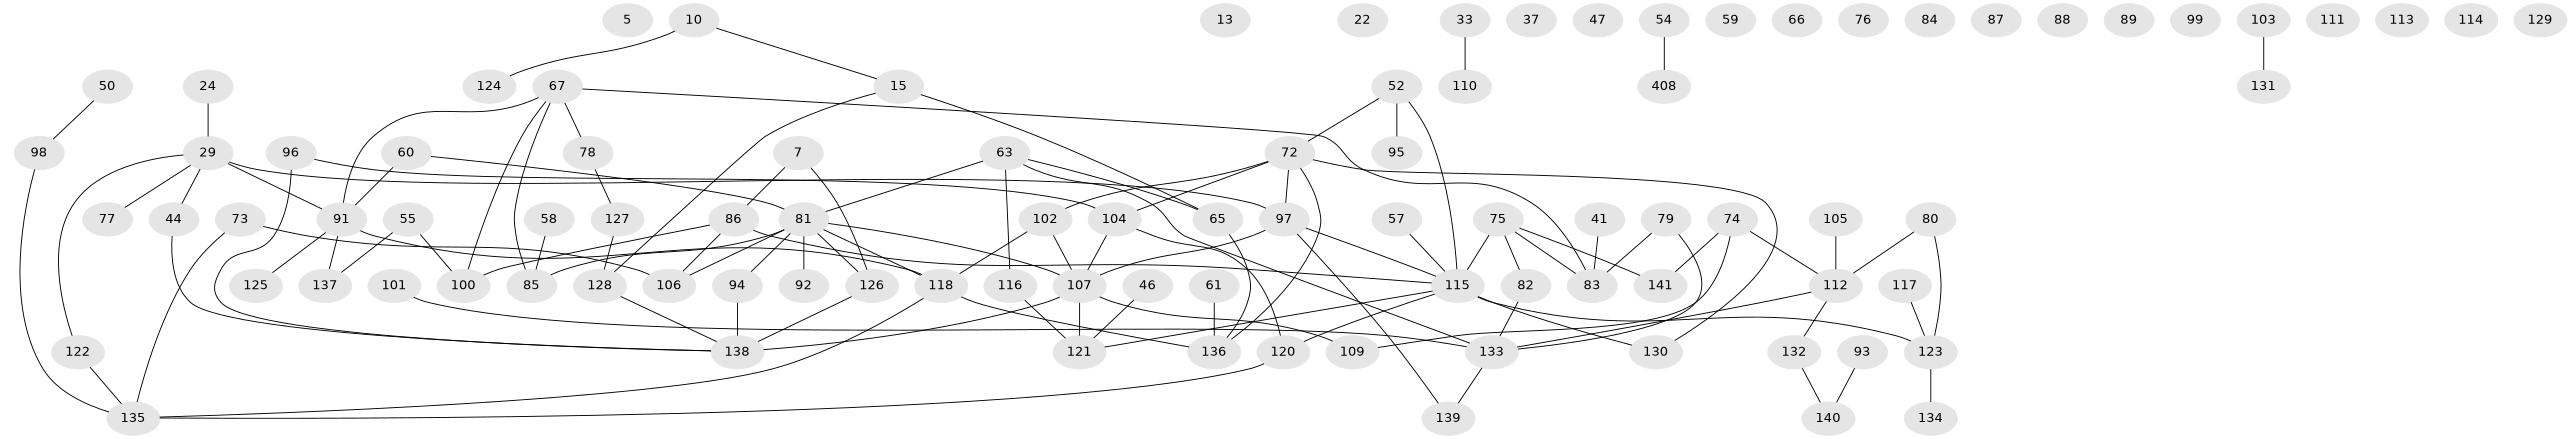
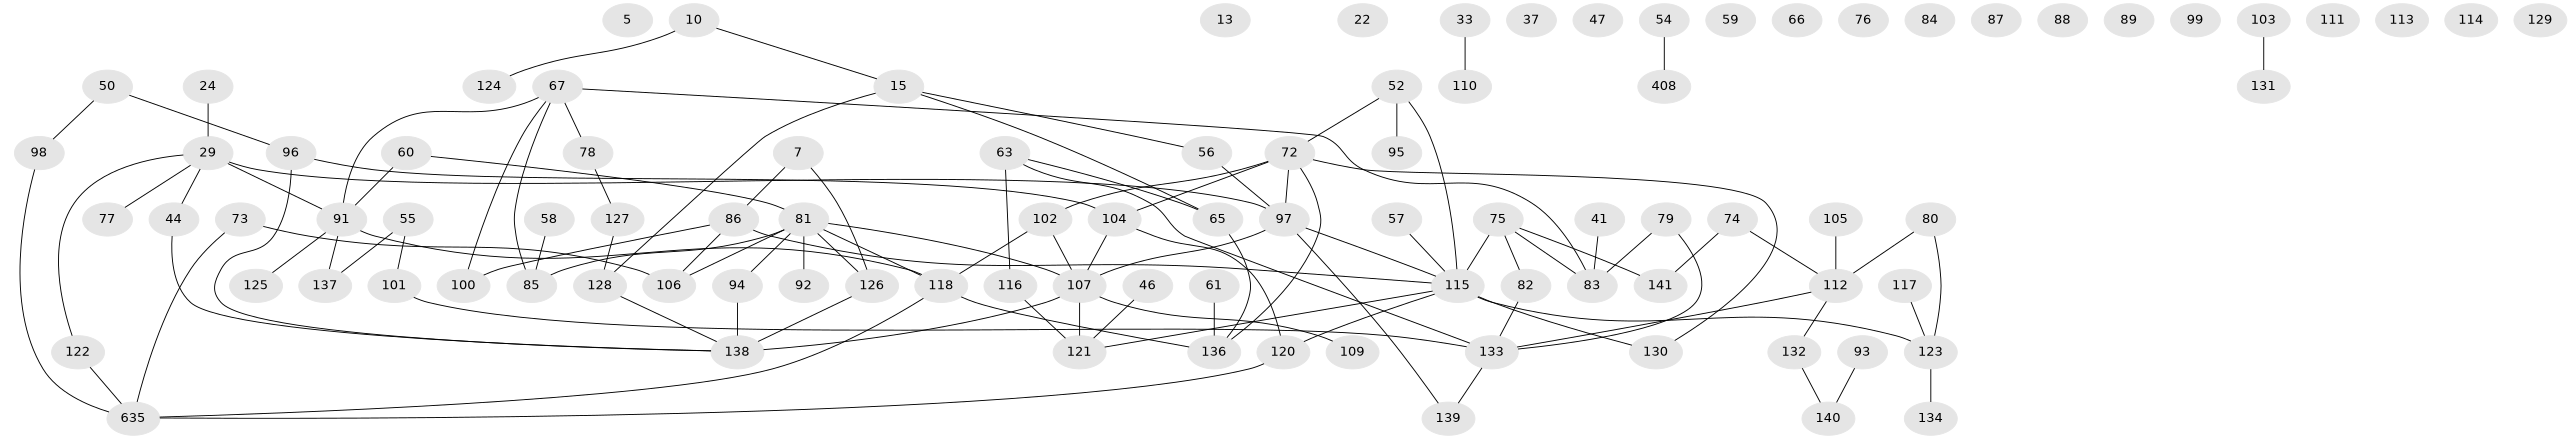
edge "50" -- "96": added
node "56": added
edge "63" -- "81": removed
edge "55" -- "100": now "55" -- "101"
edge "74" -- "109": removed
node "135": label "135" -> "635"
